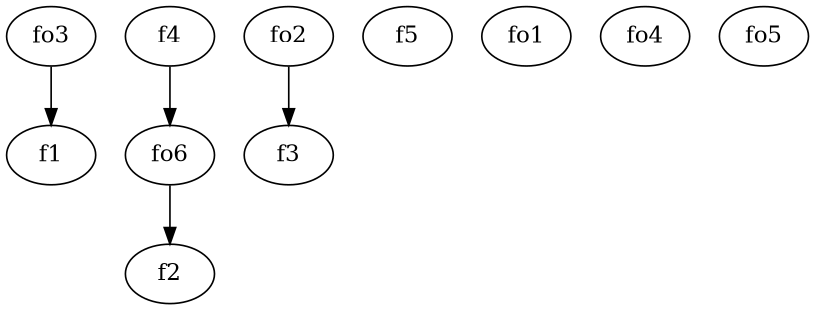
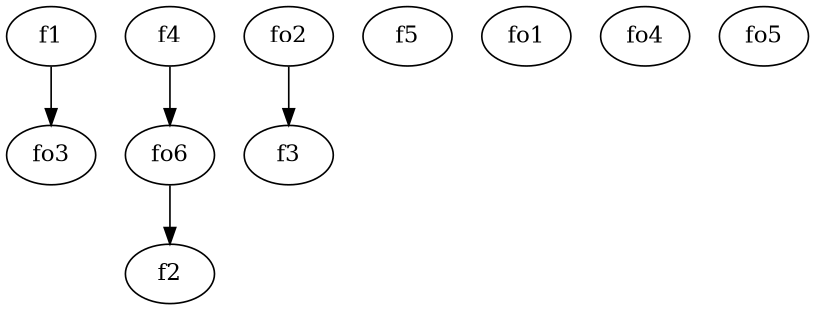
edge "fo3" -> "f1": reversed
